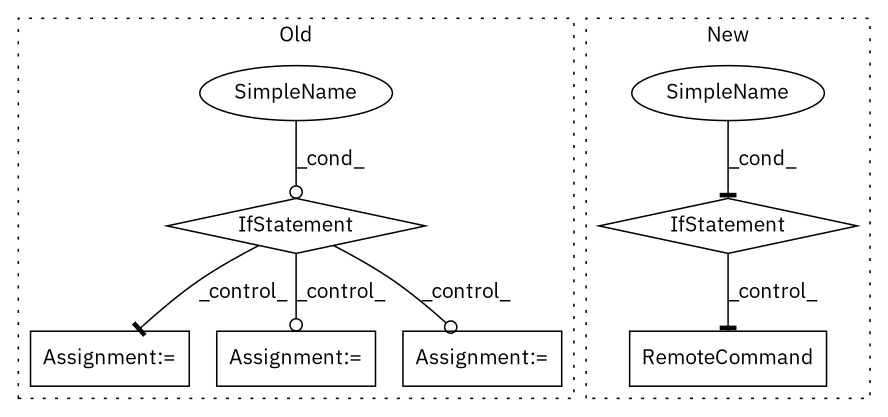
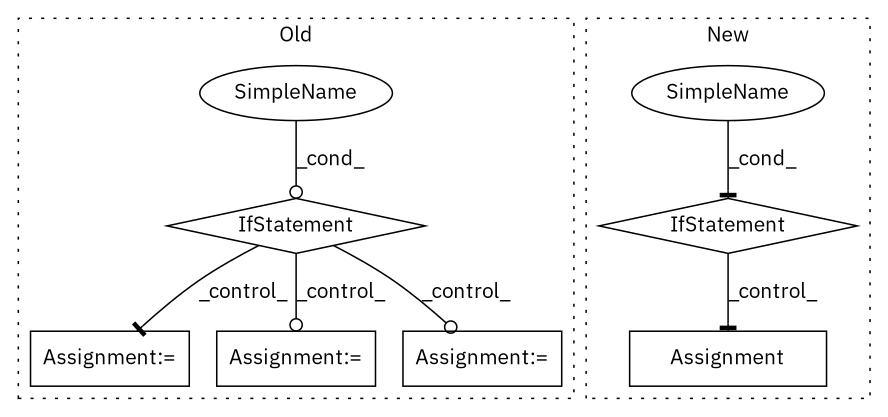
node "RemoteCommand": label "RemoteCommand" -> "Assignment"
